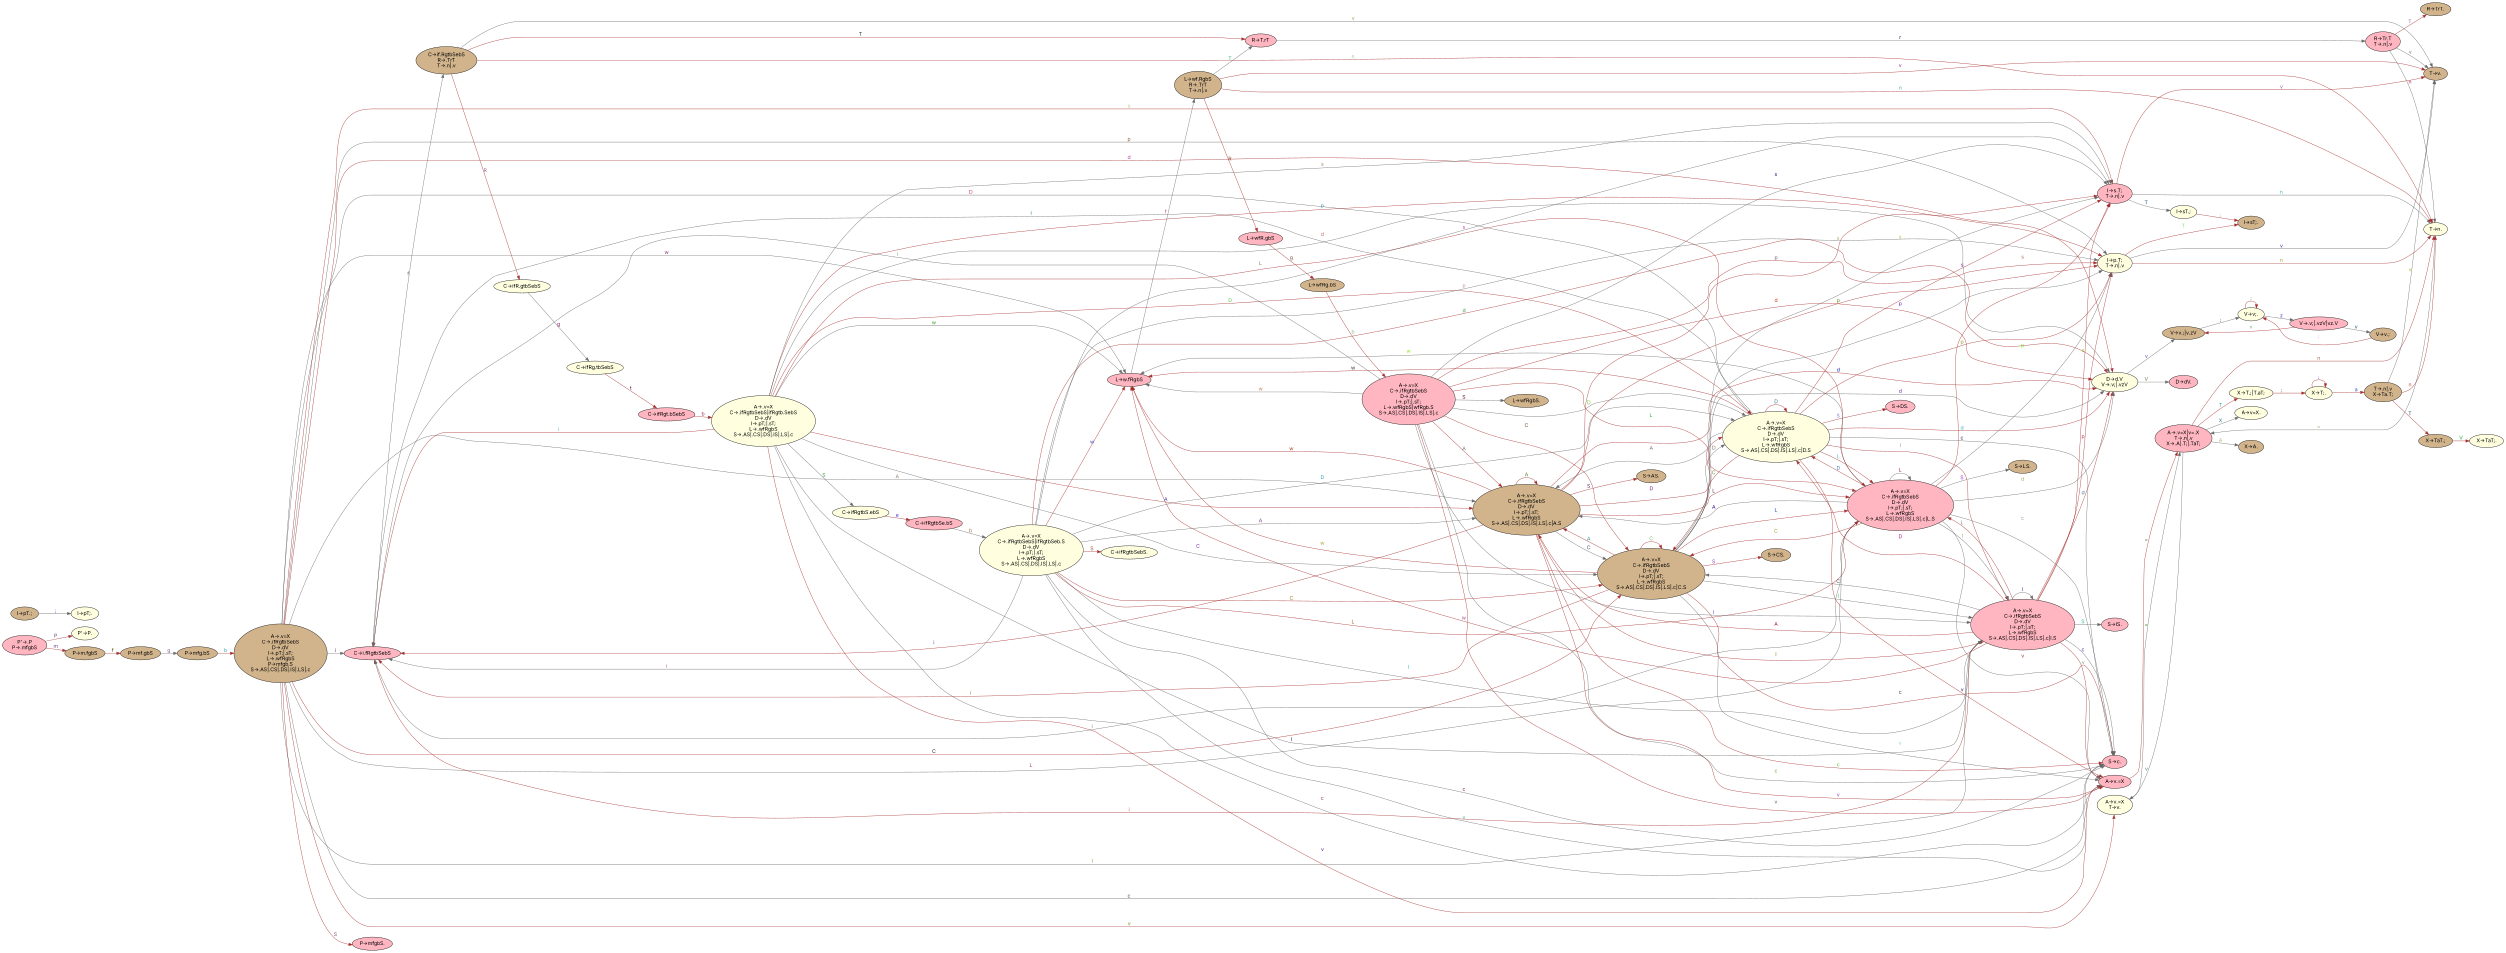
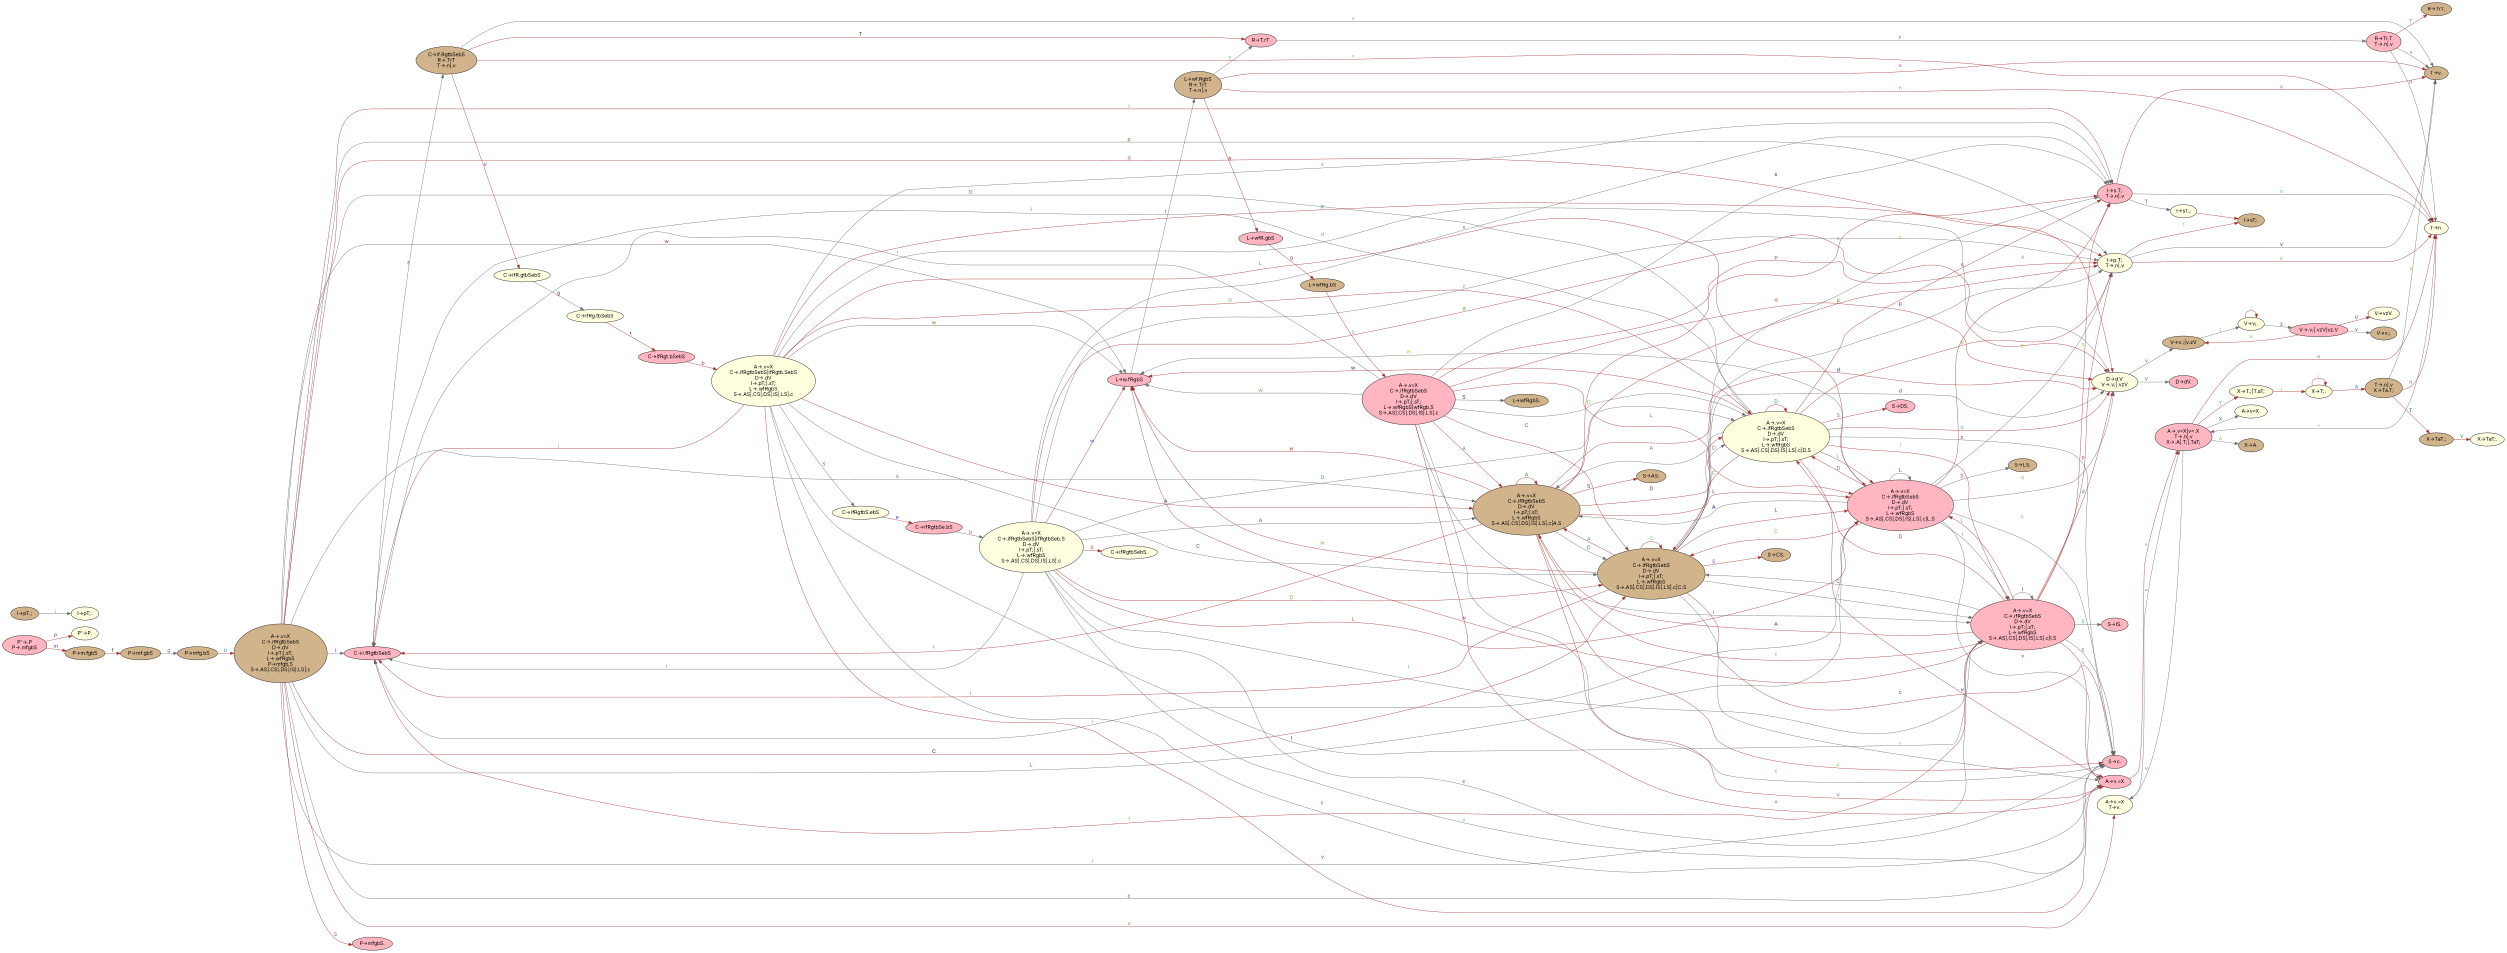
node "V->vzV.": added
edge "V->v.;" -> "V->v;.": removed, label ";"
